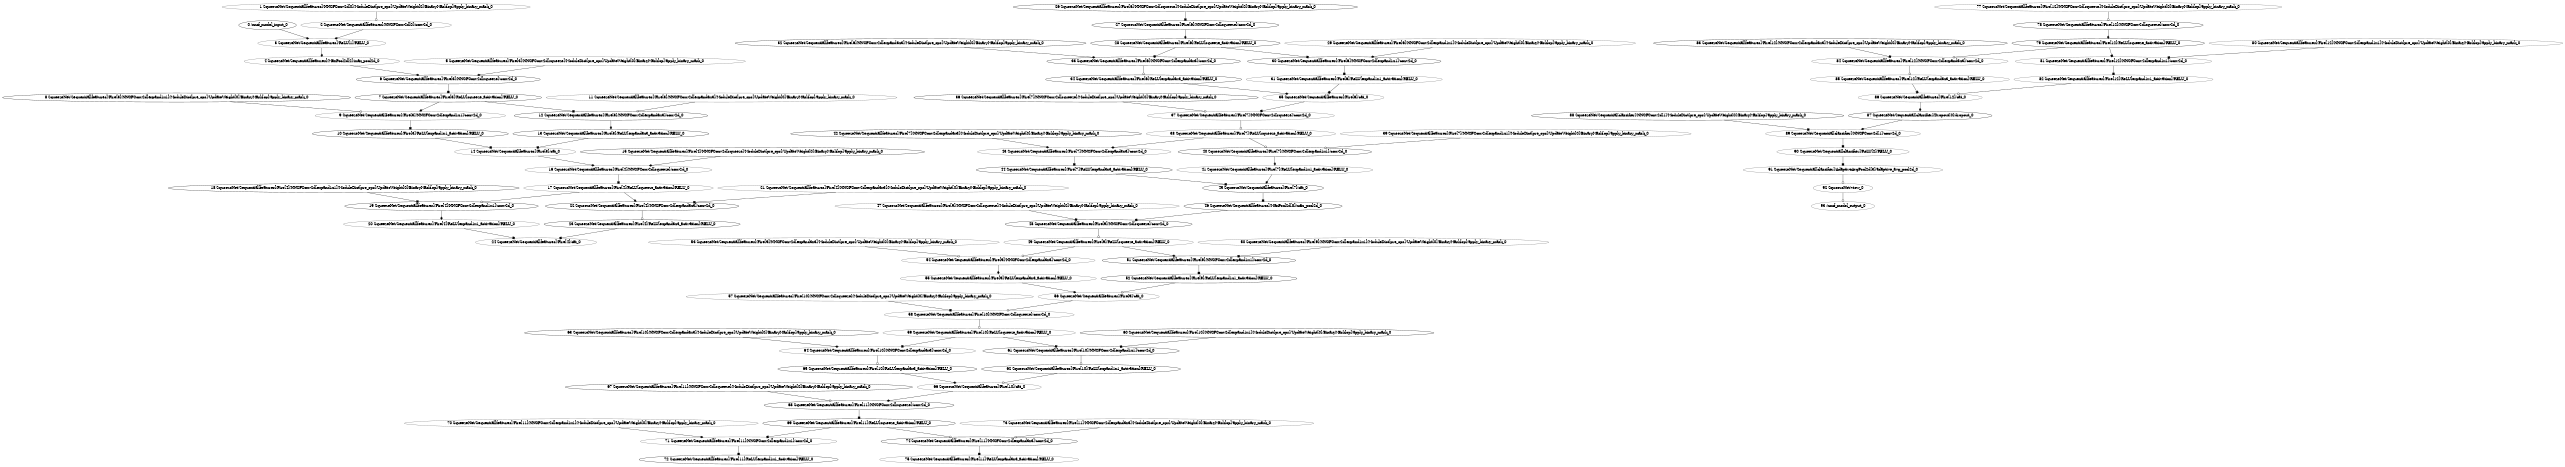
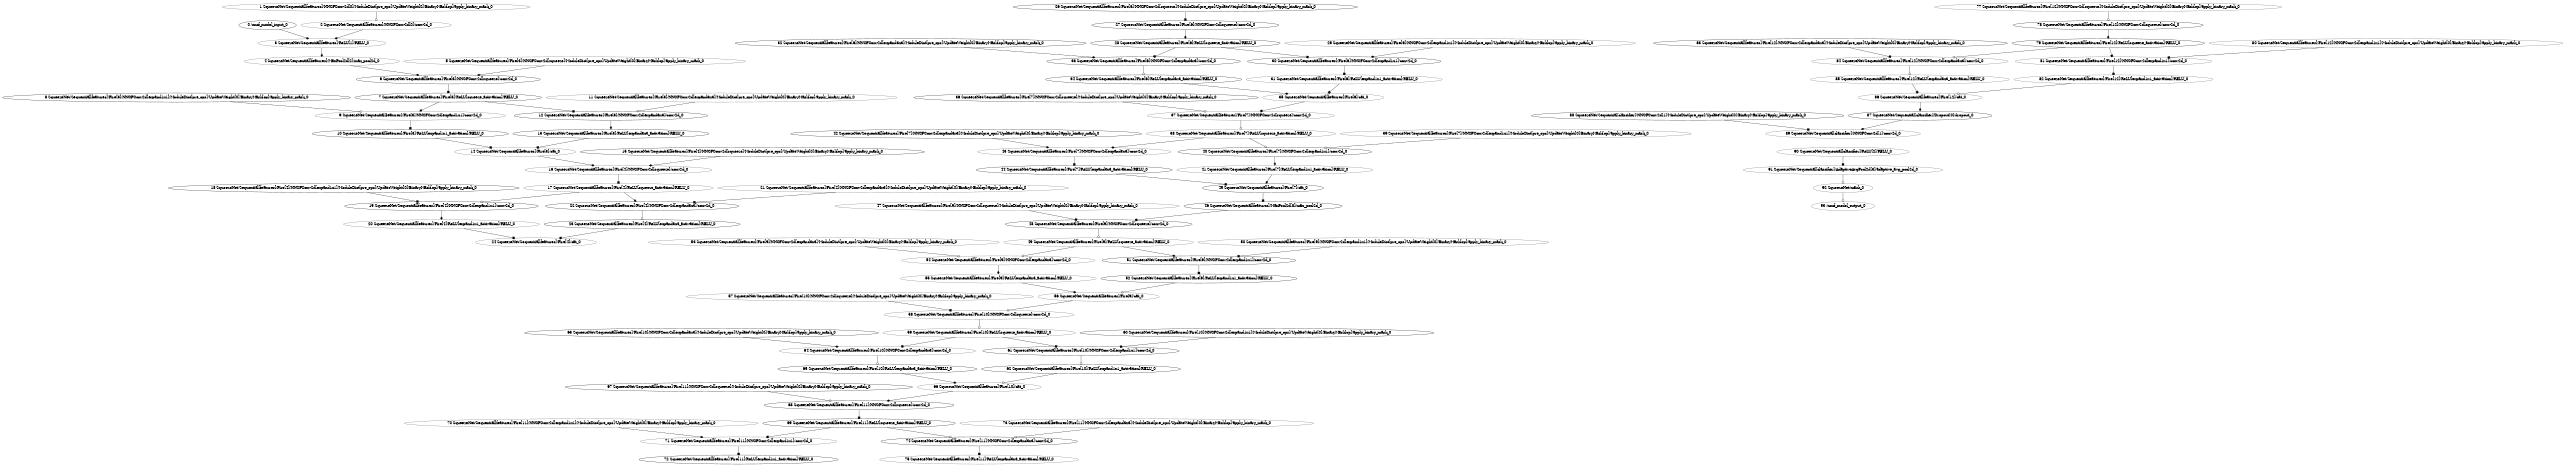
edge "89 SqueezeNet/Sequential[classifier]/NNCFConv2d[1]/conv2d_0" -> "90 SqueezeNet/Sequential[classifier]/ReLU[2]/RELU_0": removed
node "92 SqueezeNet/view_0": label "92 SqueezeNet/view_0" -> "92 SqueezeNet/mask_0"
